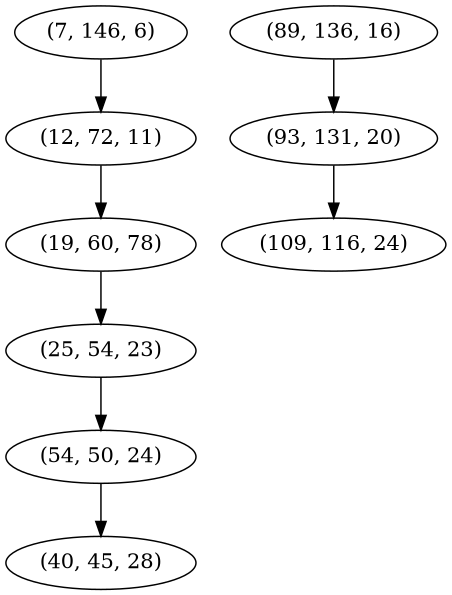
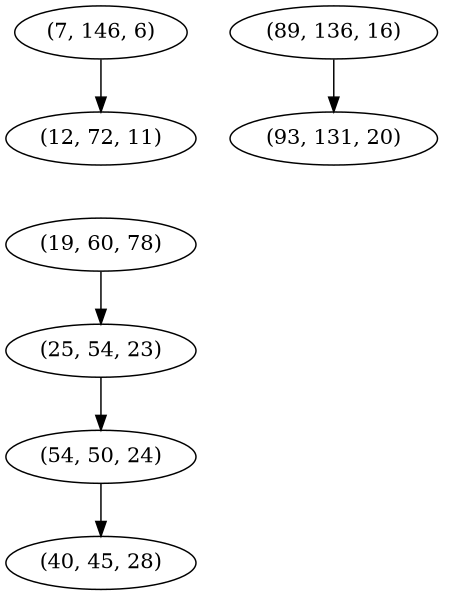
edge "(12, 72, 11)" -> "(19, 60, 78)": removed
node "(109, 116, 24)": removed
